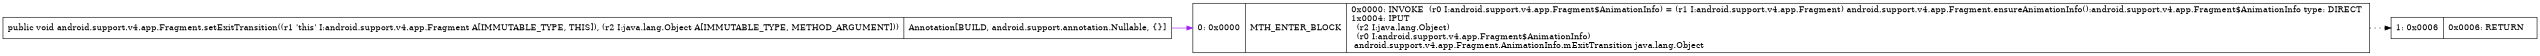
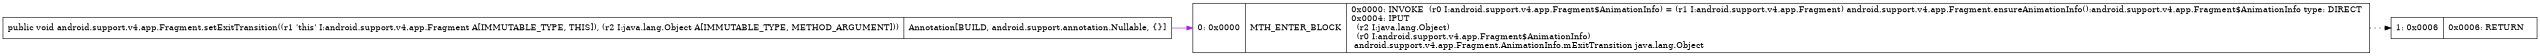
node "0: 0x0000": text "1x0004: IPUT" -> "0x0004: IPUT"
